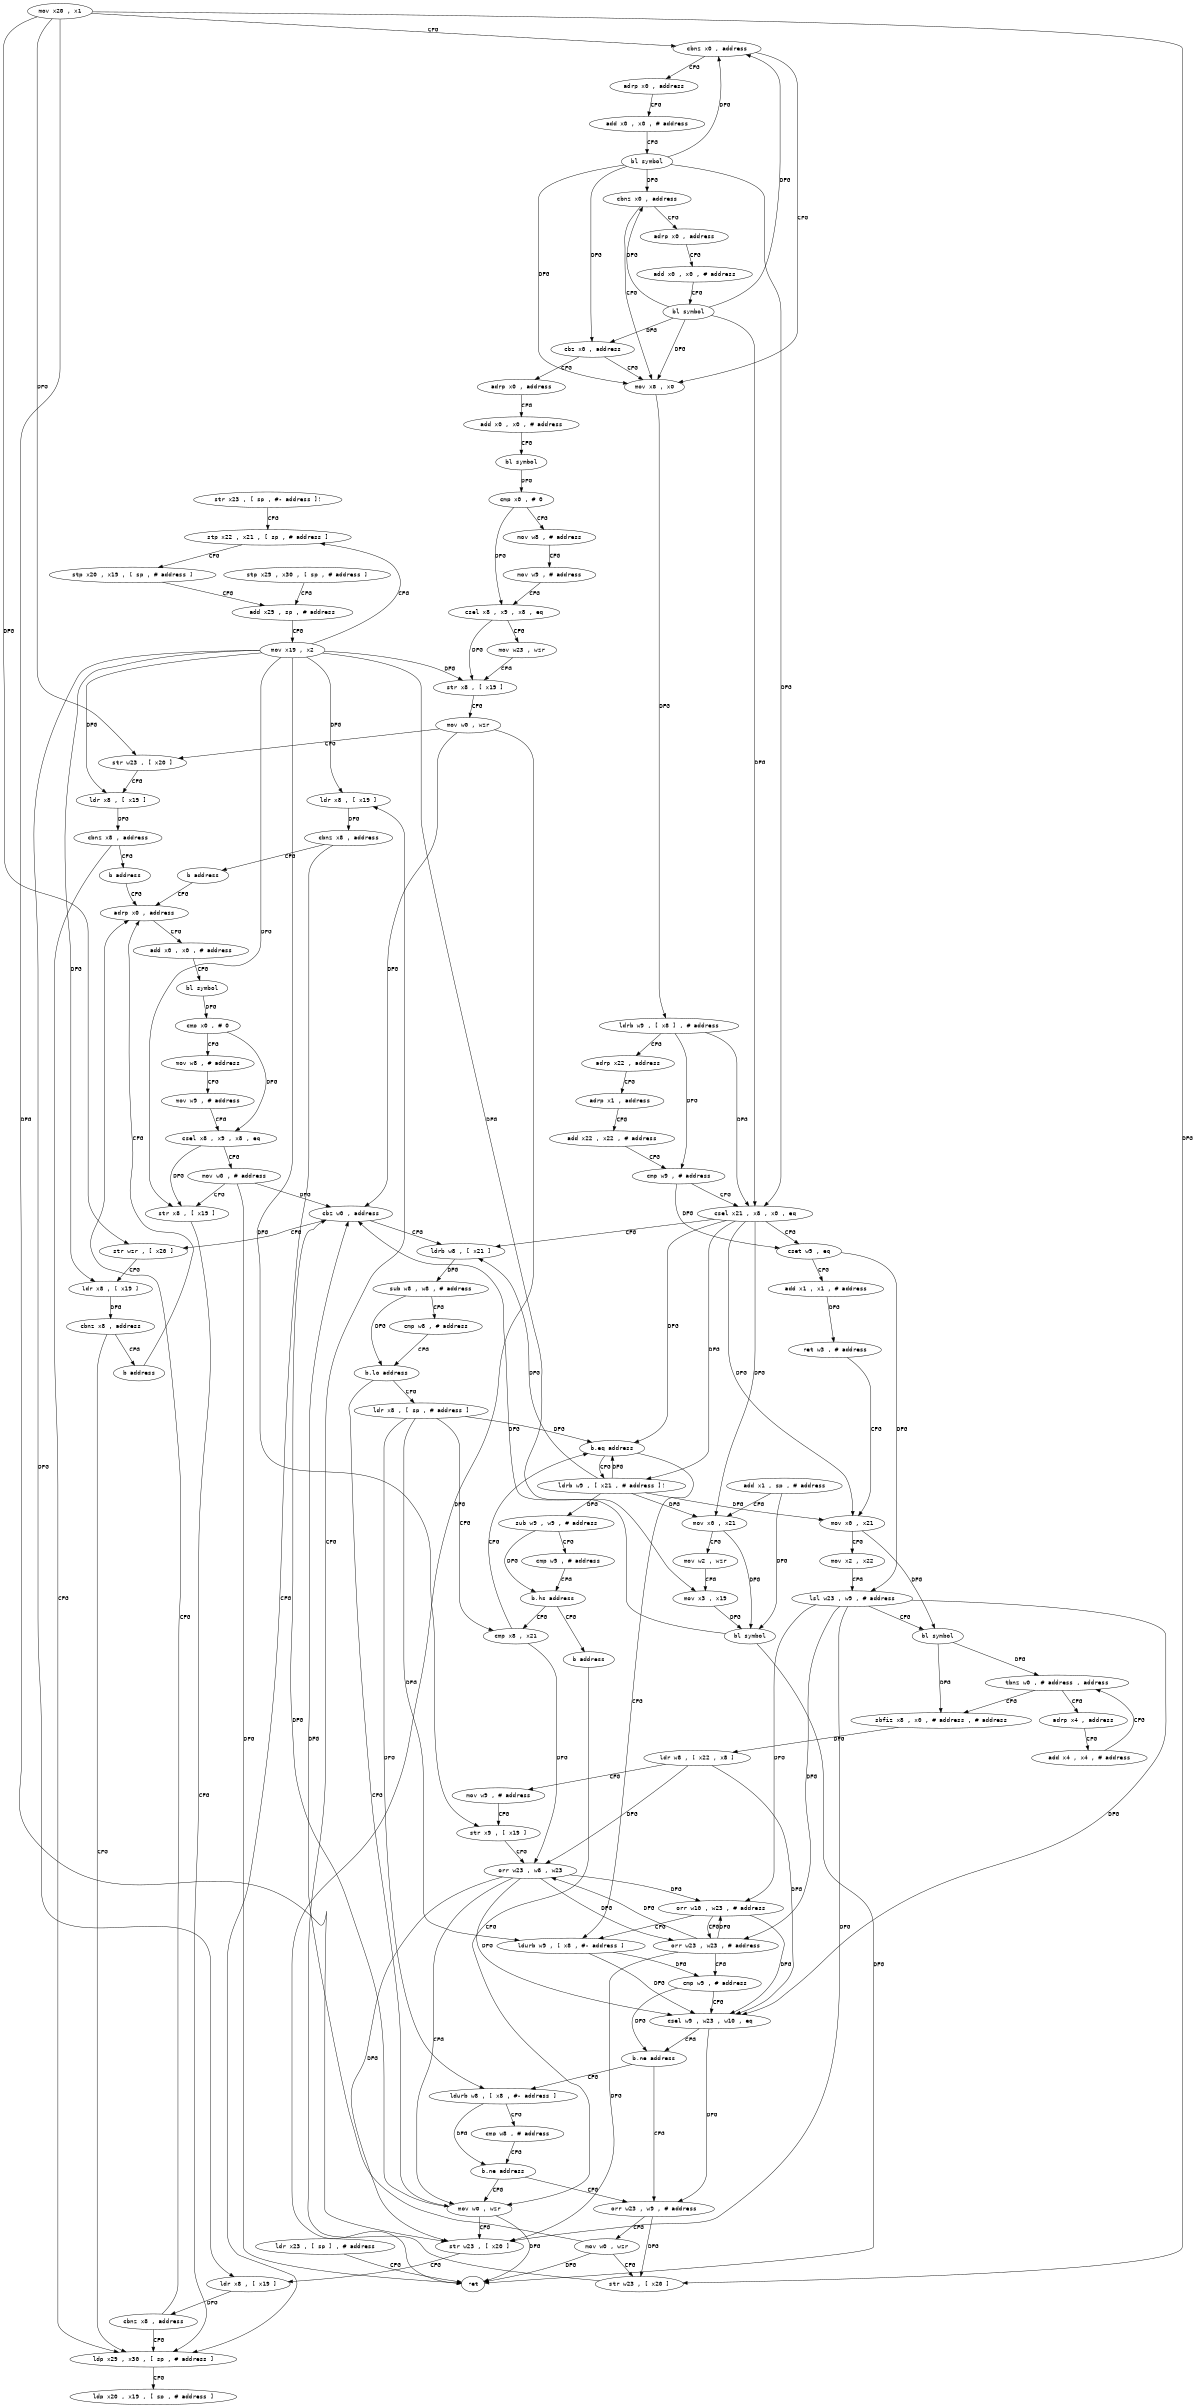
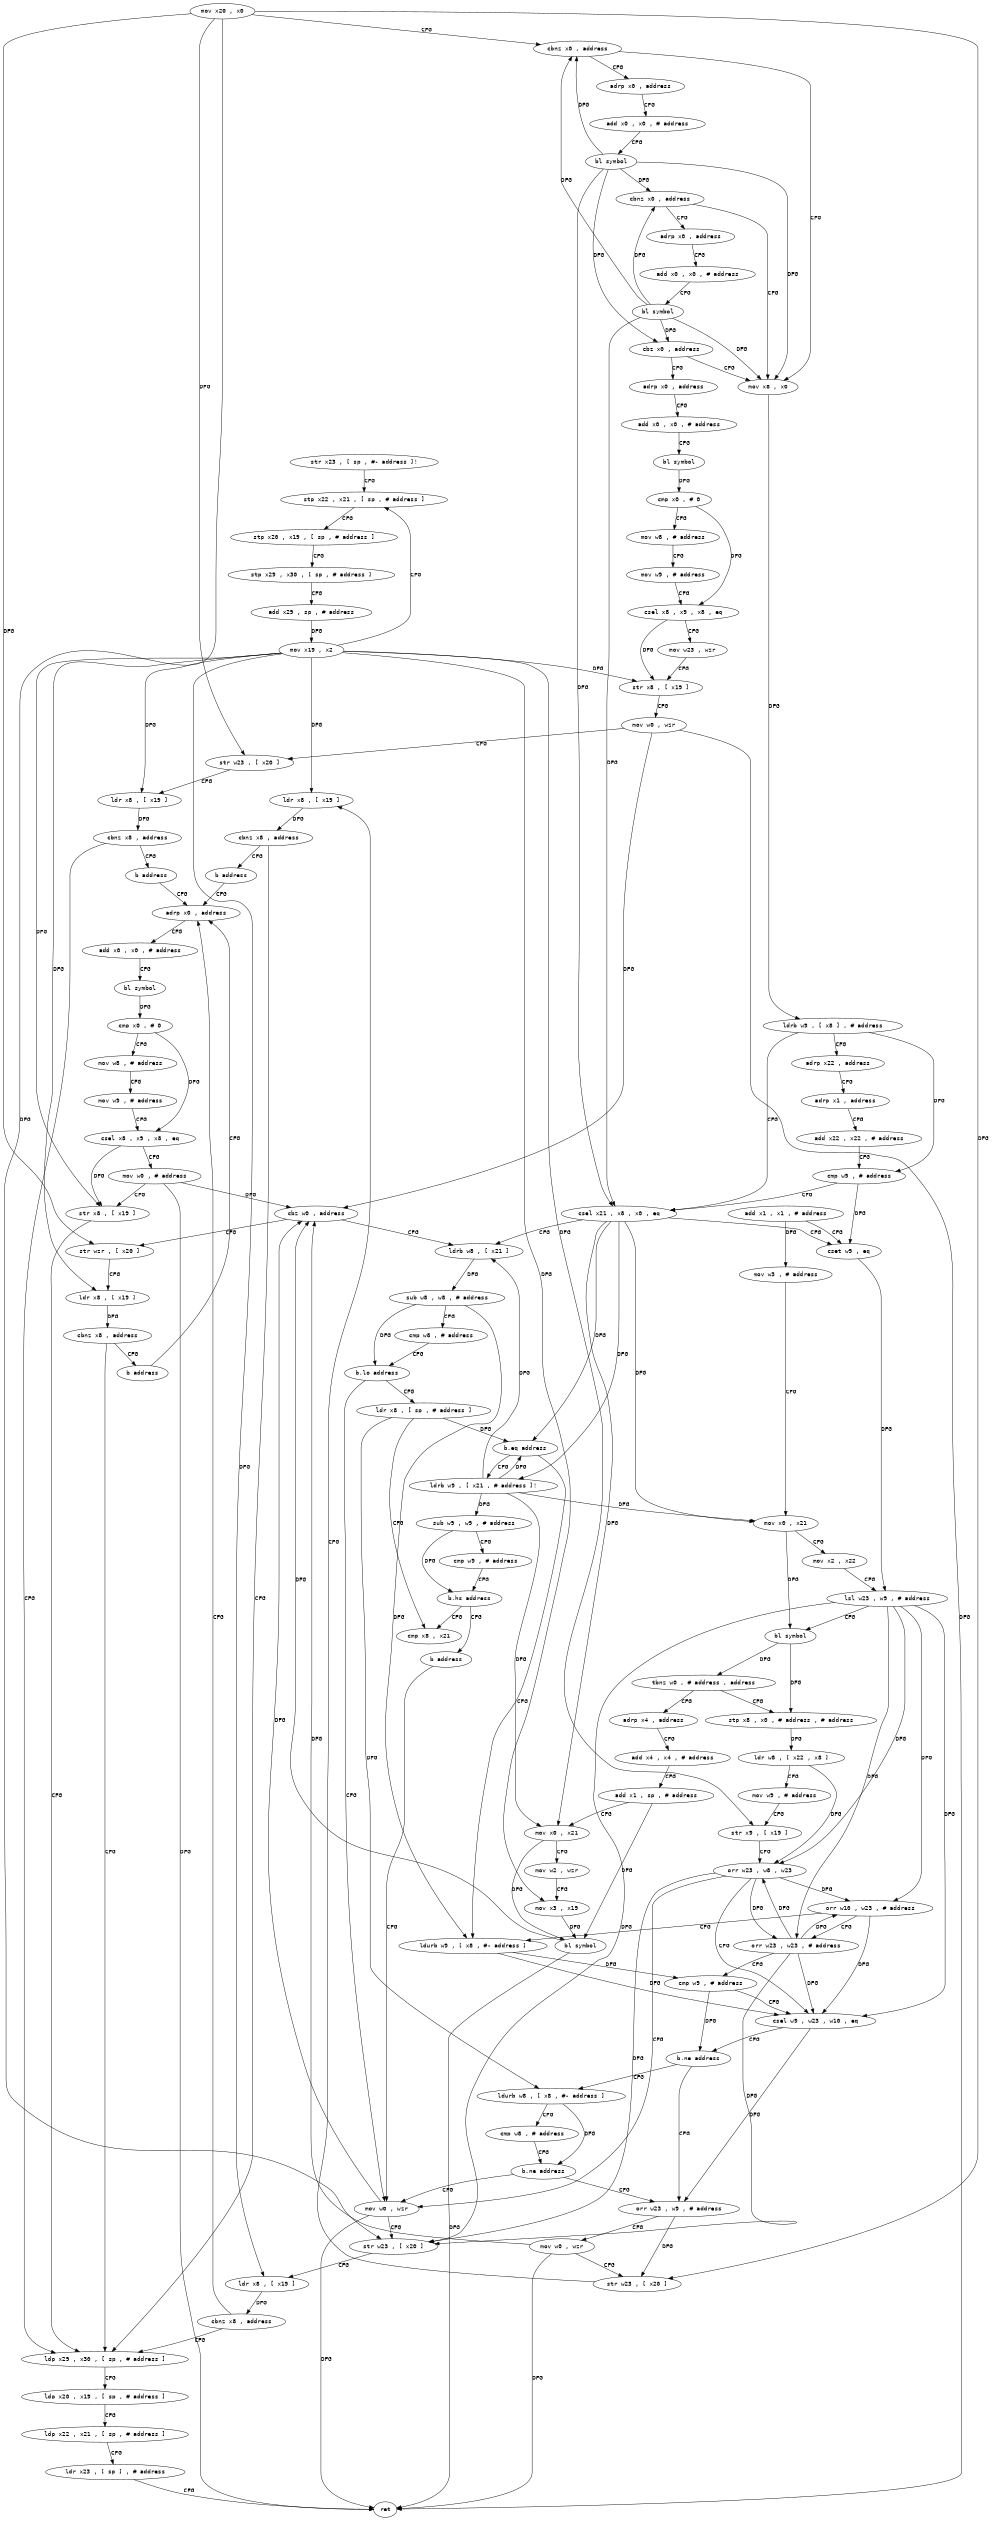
node "mov x20 , x1": label "mov x20 , x1" -> "mov x20 , x0"
edge "stp x20 , x19 , [ sp , # address ]" -> "add x29 , sp , # address": now "stp x20 , x19 , [ sp , # address ]" -> "stp x29 , x30 , [ sp , # address ]"
edge "add x29 , sp , # address" -> "mov x19 , x2": label "CFG" -> "DFG"
edge "ldrb w9 , [ x8 ] , # address" -> "csel x21 , x8 , x0 , eq": label "DFG" -> "CFG"
edge "cset w9 , eq" -> "add x1 , x1 , # address": reversed
node "ret w3 , # address": label "ret w3 , # address" -> "mov w3 , # address"
edge "cmp x8 , x21" -> "b.eq address": removed, label "CFG"
edge "ldr x8 , [ sp , # address ]" -> "ldurb w9 , [ x8 , #- address ]": now "sub w8 , w8 , # address" -> "ldurb w9 , [ x8 , #- address ]"
edge "add x4 , x4 , # address" -> "tbnz w0 , # address , address": now "add x4 , x4 , # address" -> "add x1 , sp , # address"
node "sbfiz x8 , x0 , # address , # address": label "sbfiz x8 , x0 , # address , # address" -> "stp x8 , x0 , # address , # address"
edge "cmp x8 , x21" -> "orr w23 , w8 , w23": now "lsl w23 , w9 , # address" -> "orr w23 , w8 , w23"
edge "ldr w8 , [ x22 , x8 ]" -> "csel w9 , w23 , w10 , eq": now "orr w23 , w23 , # address" -> "csel w9 , w23 , w10 , eq"
edge "orr w23 , w8 , w23" -> "csel w9 , w23 , w10 , eq": label "DFG" -> "CFG"
node "ldp x22 , x21 , [ sp , # address ]": added
